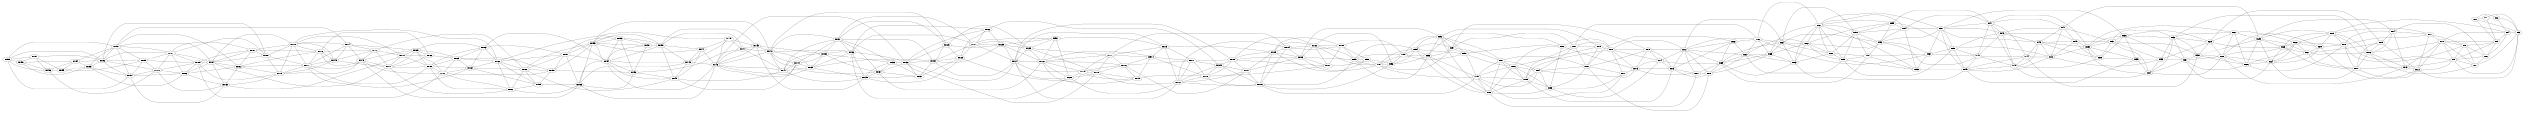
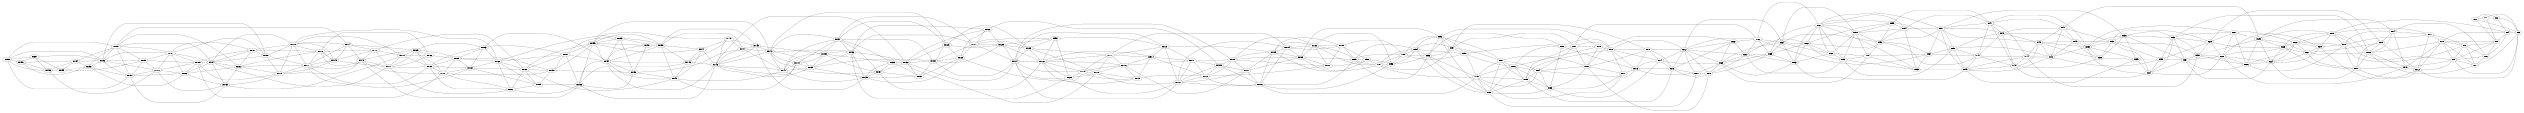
node "N-197": label "N-197" -> "N-697"
